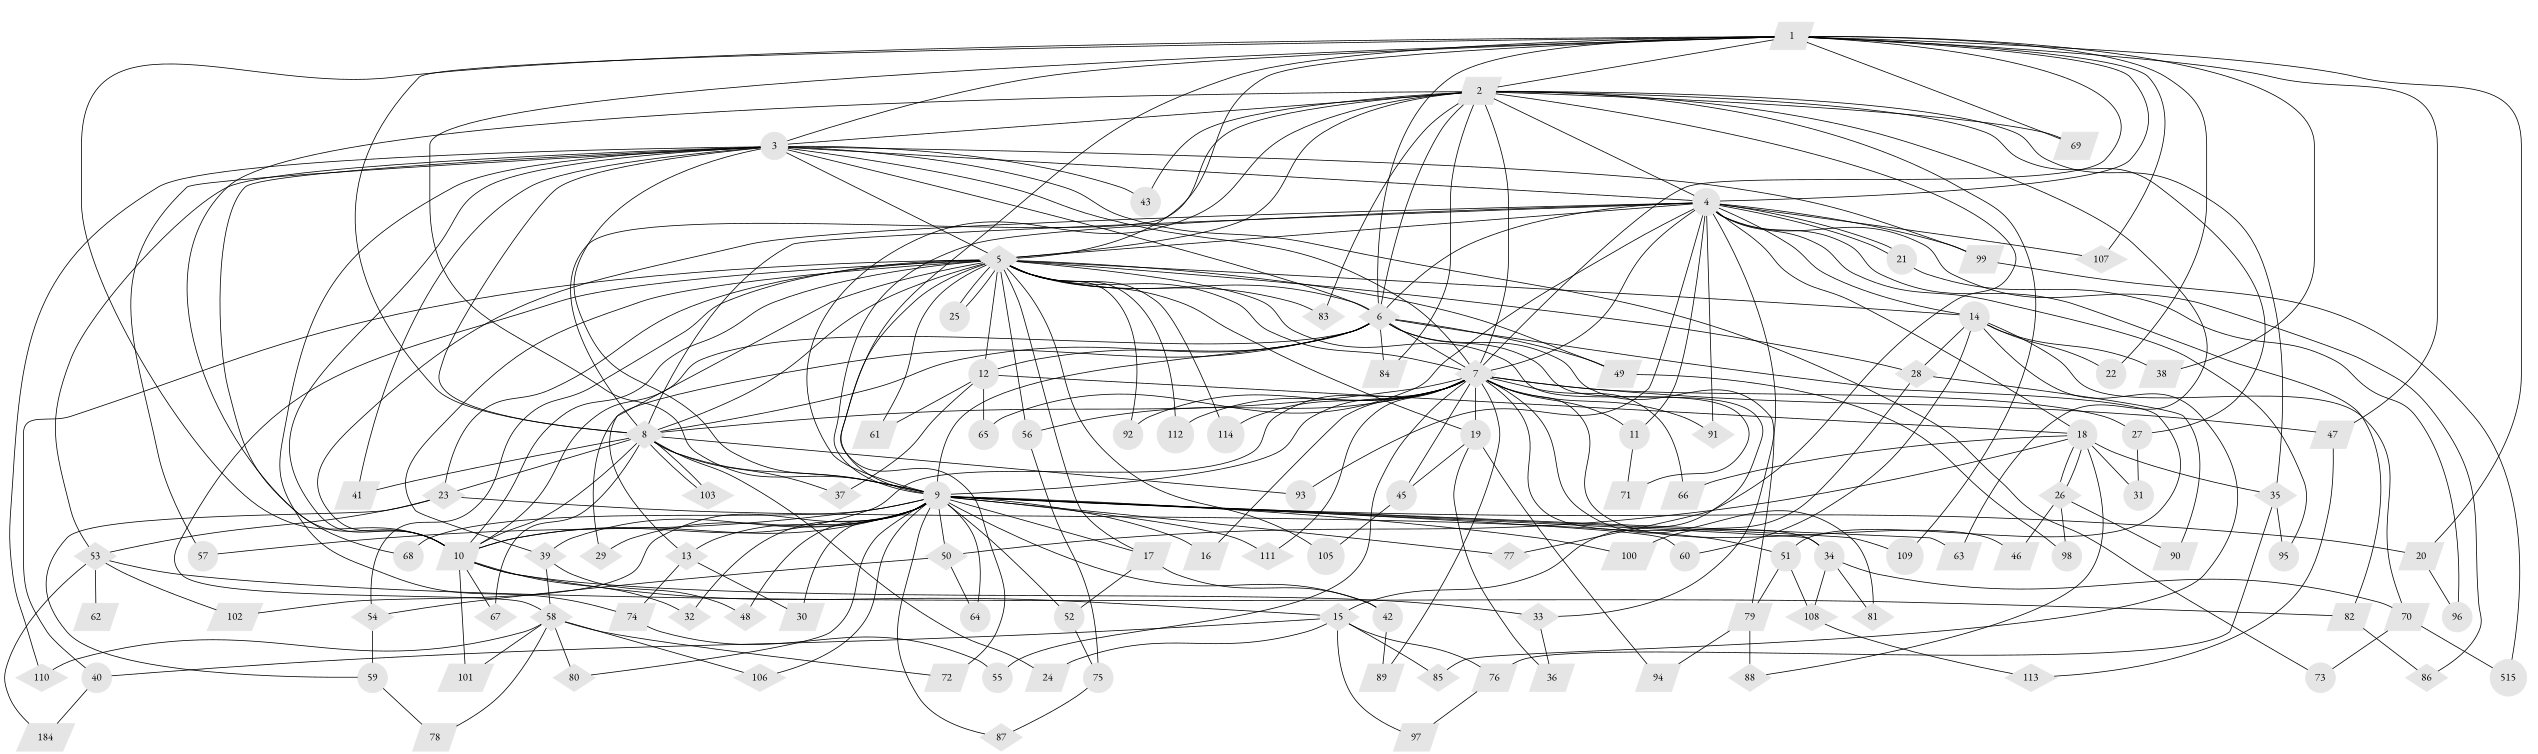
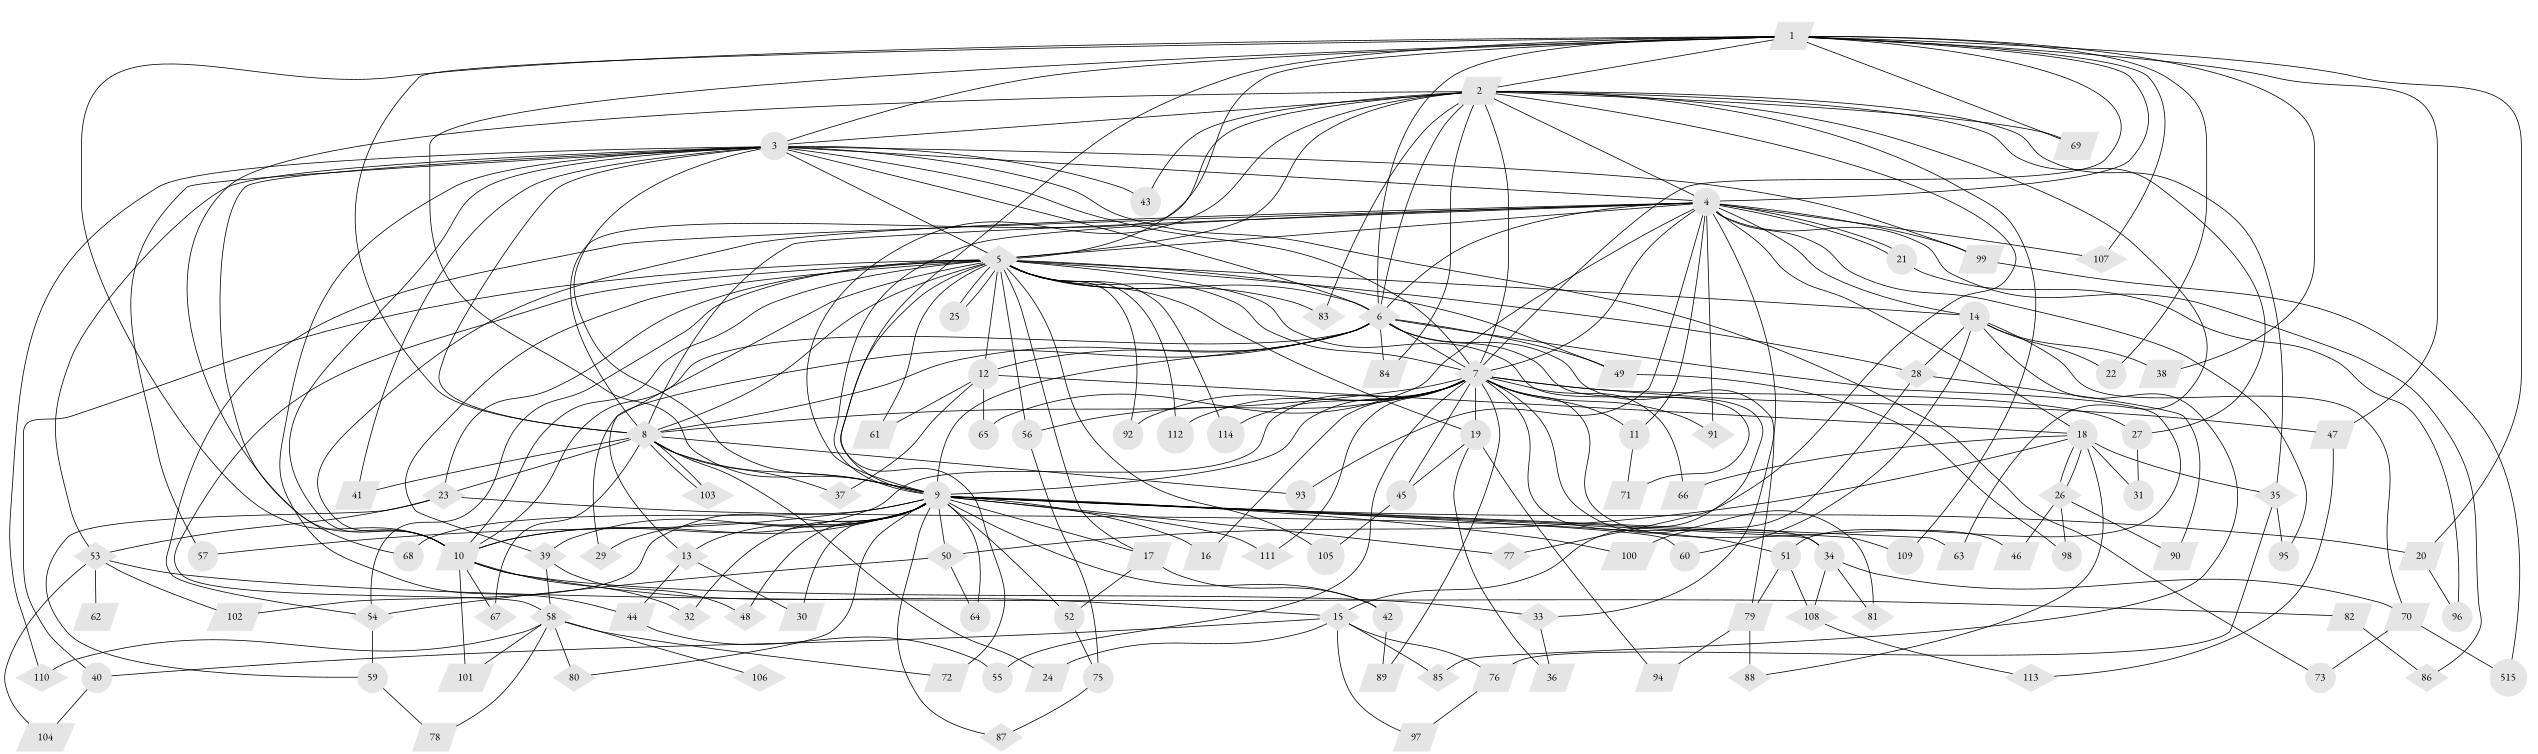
edge "4" -- "82": now "4" -- "54"
edge "8" -- "10": removed
edge "9" -- "106": removed
node "74": label "74" -> "44"
node "184": label "184" -> "104"
